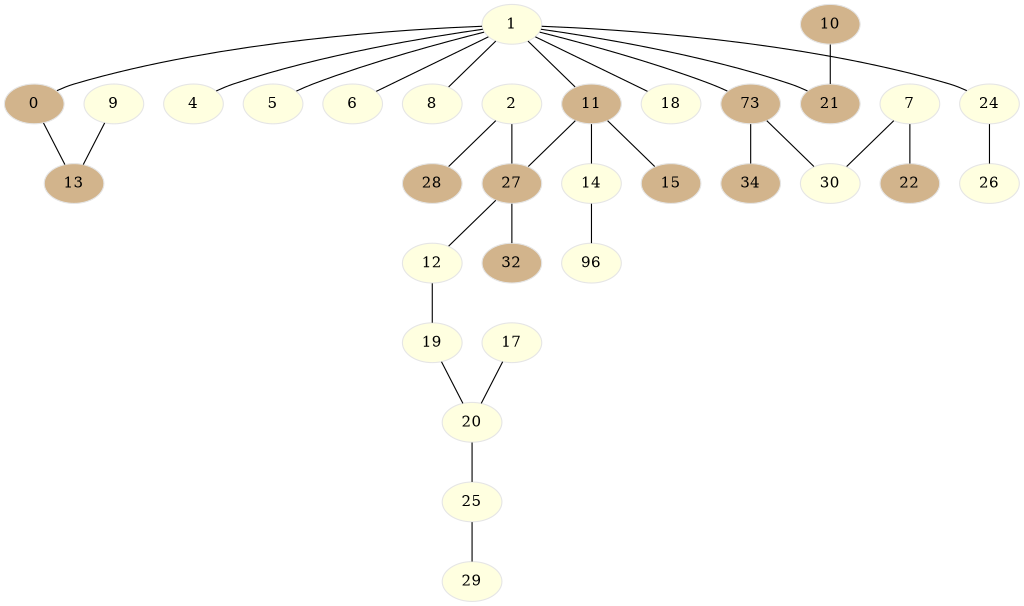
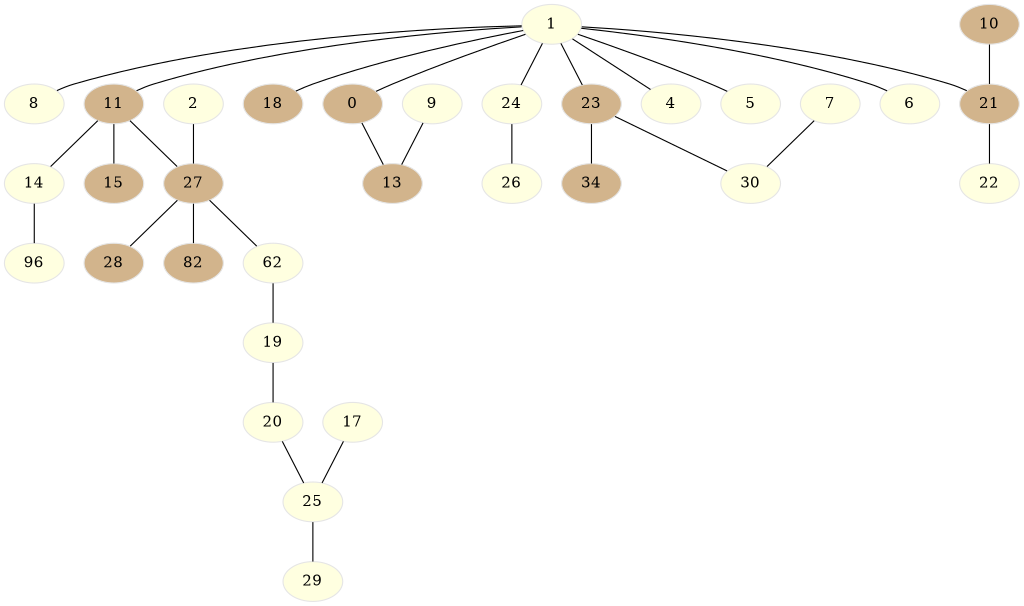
node "18": fillcolor lightyellow -> tan
node "73": label "73" -> "23"
edge "2" -- "28": now "27" -- "28"
edge "7" -- "22": now "21" -- "22"
node "22": fillcolor tan -> lightyellow
node "12": label "12" -> "62"
node "32": label "32" -> "82"
edge "17" -- "20": now "17" -- "25"
